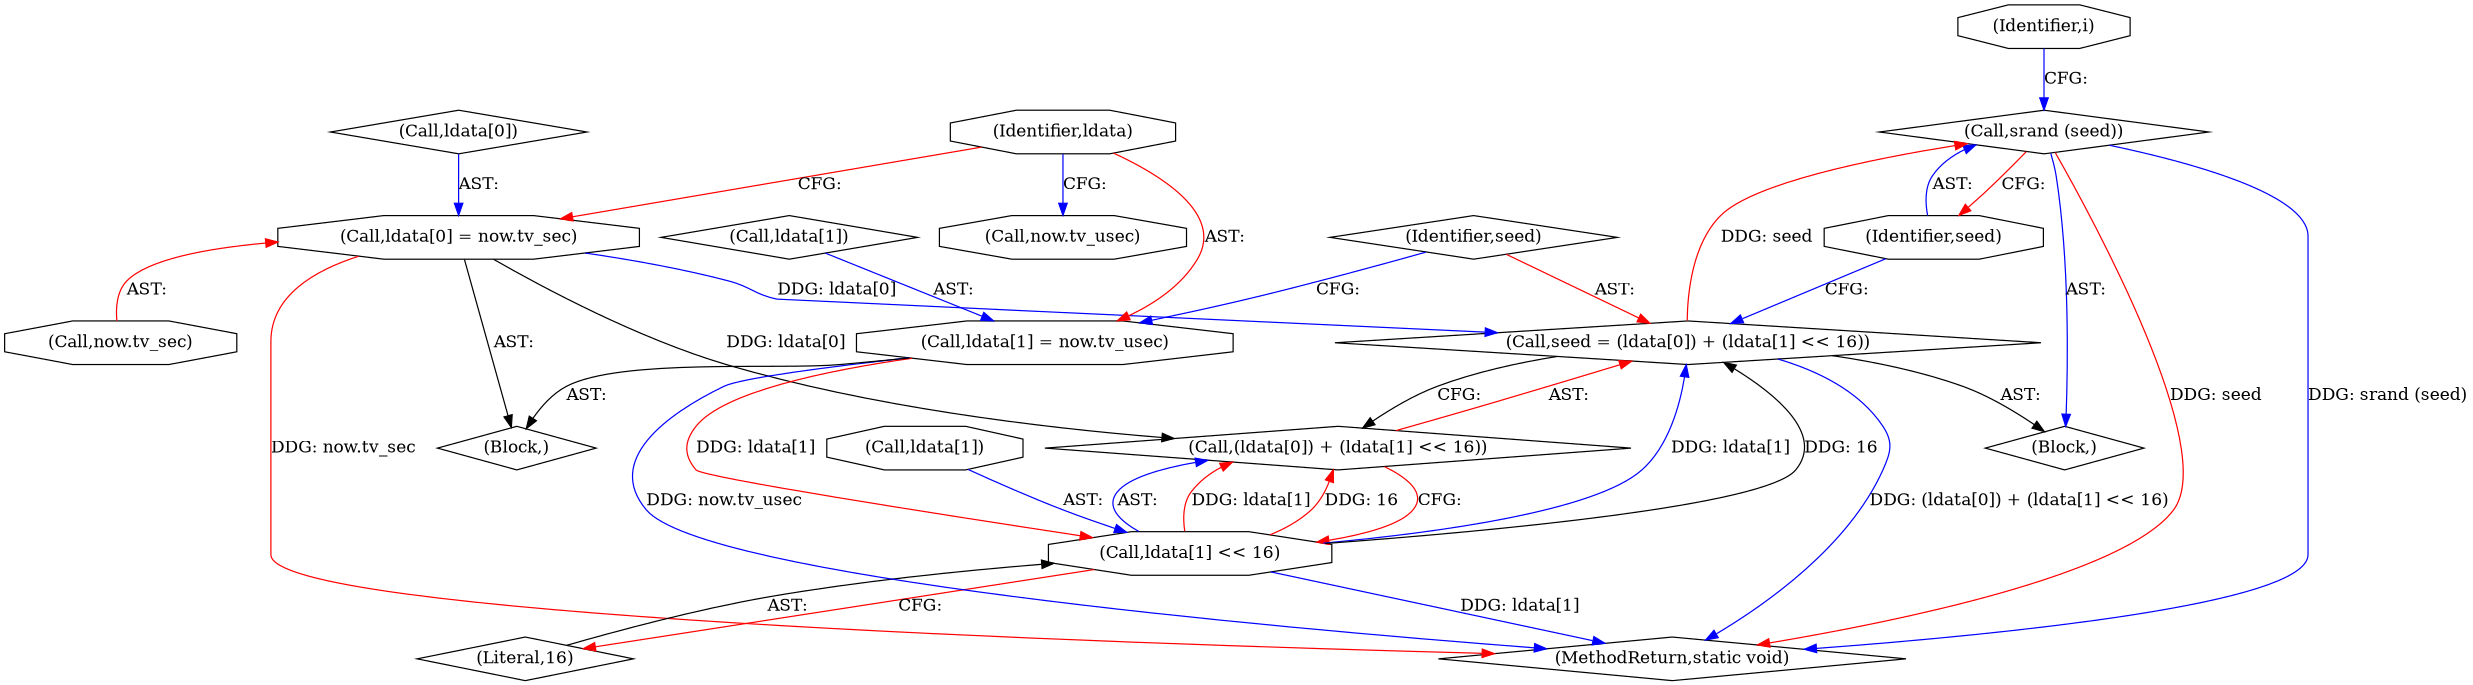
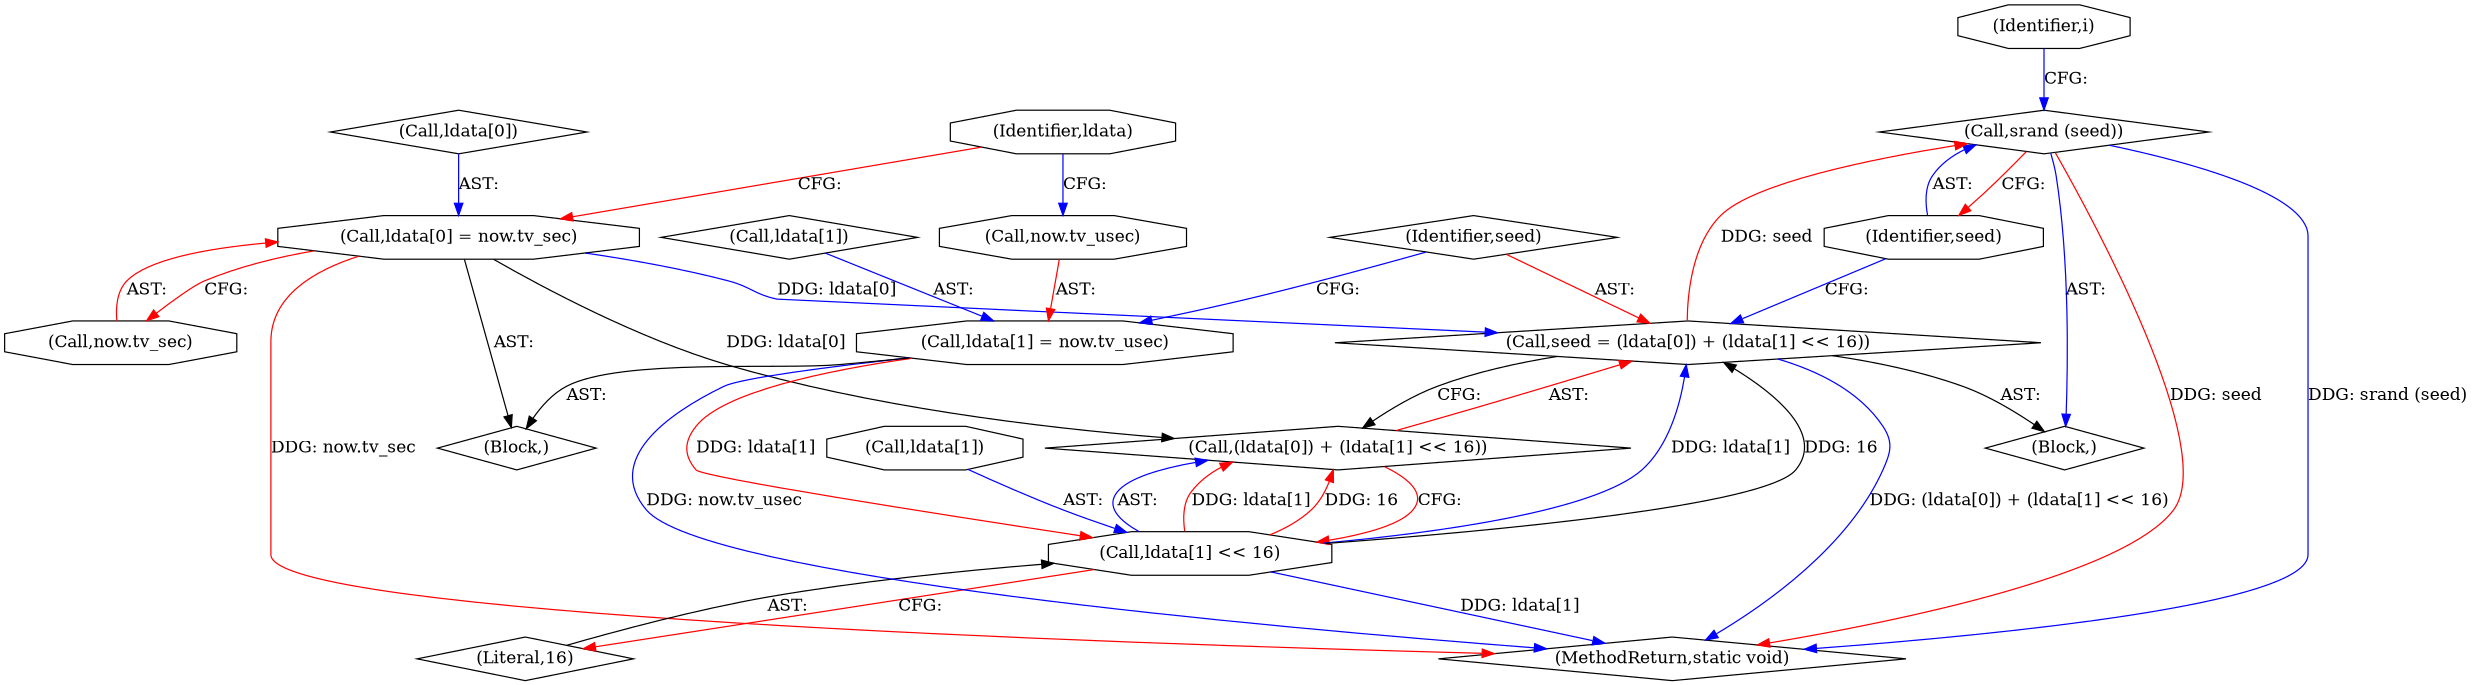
edge "(Identifier,ldata)" -> "(Call,ldata[1] = now.tv_usec)": now "(Call,now.tv_usec)" -> "(Call,ldata[1] = now.tv_usec)"
edge "(Call,ldata[0] = now.tv_sec)" -> "(Call,now.tv_sec)": added, label "CFG:"
